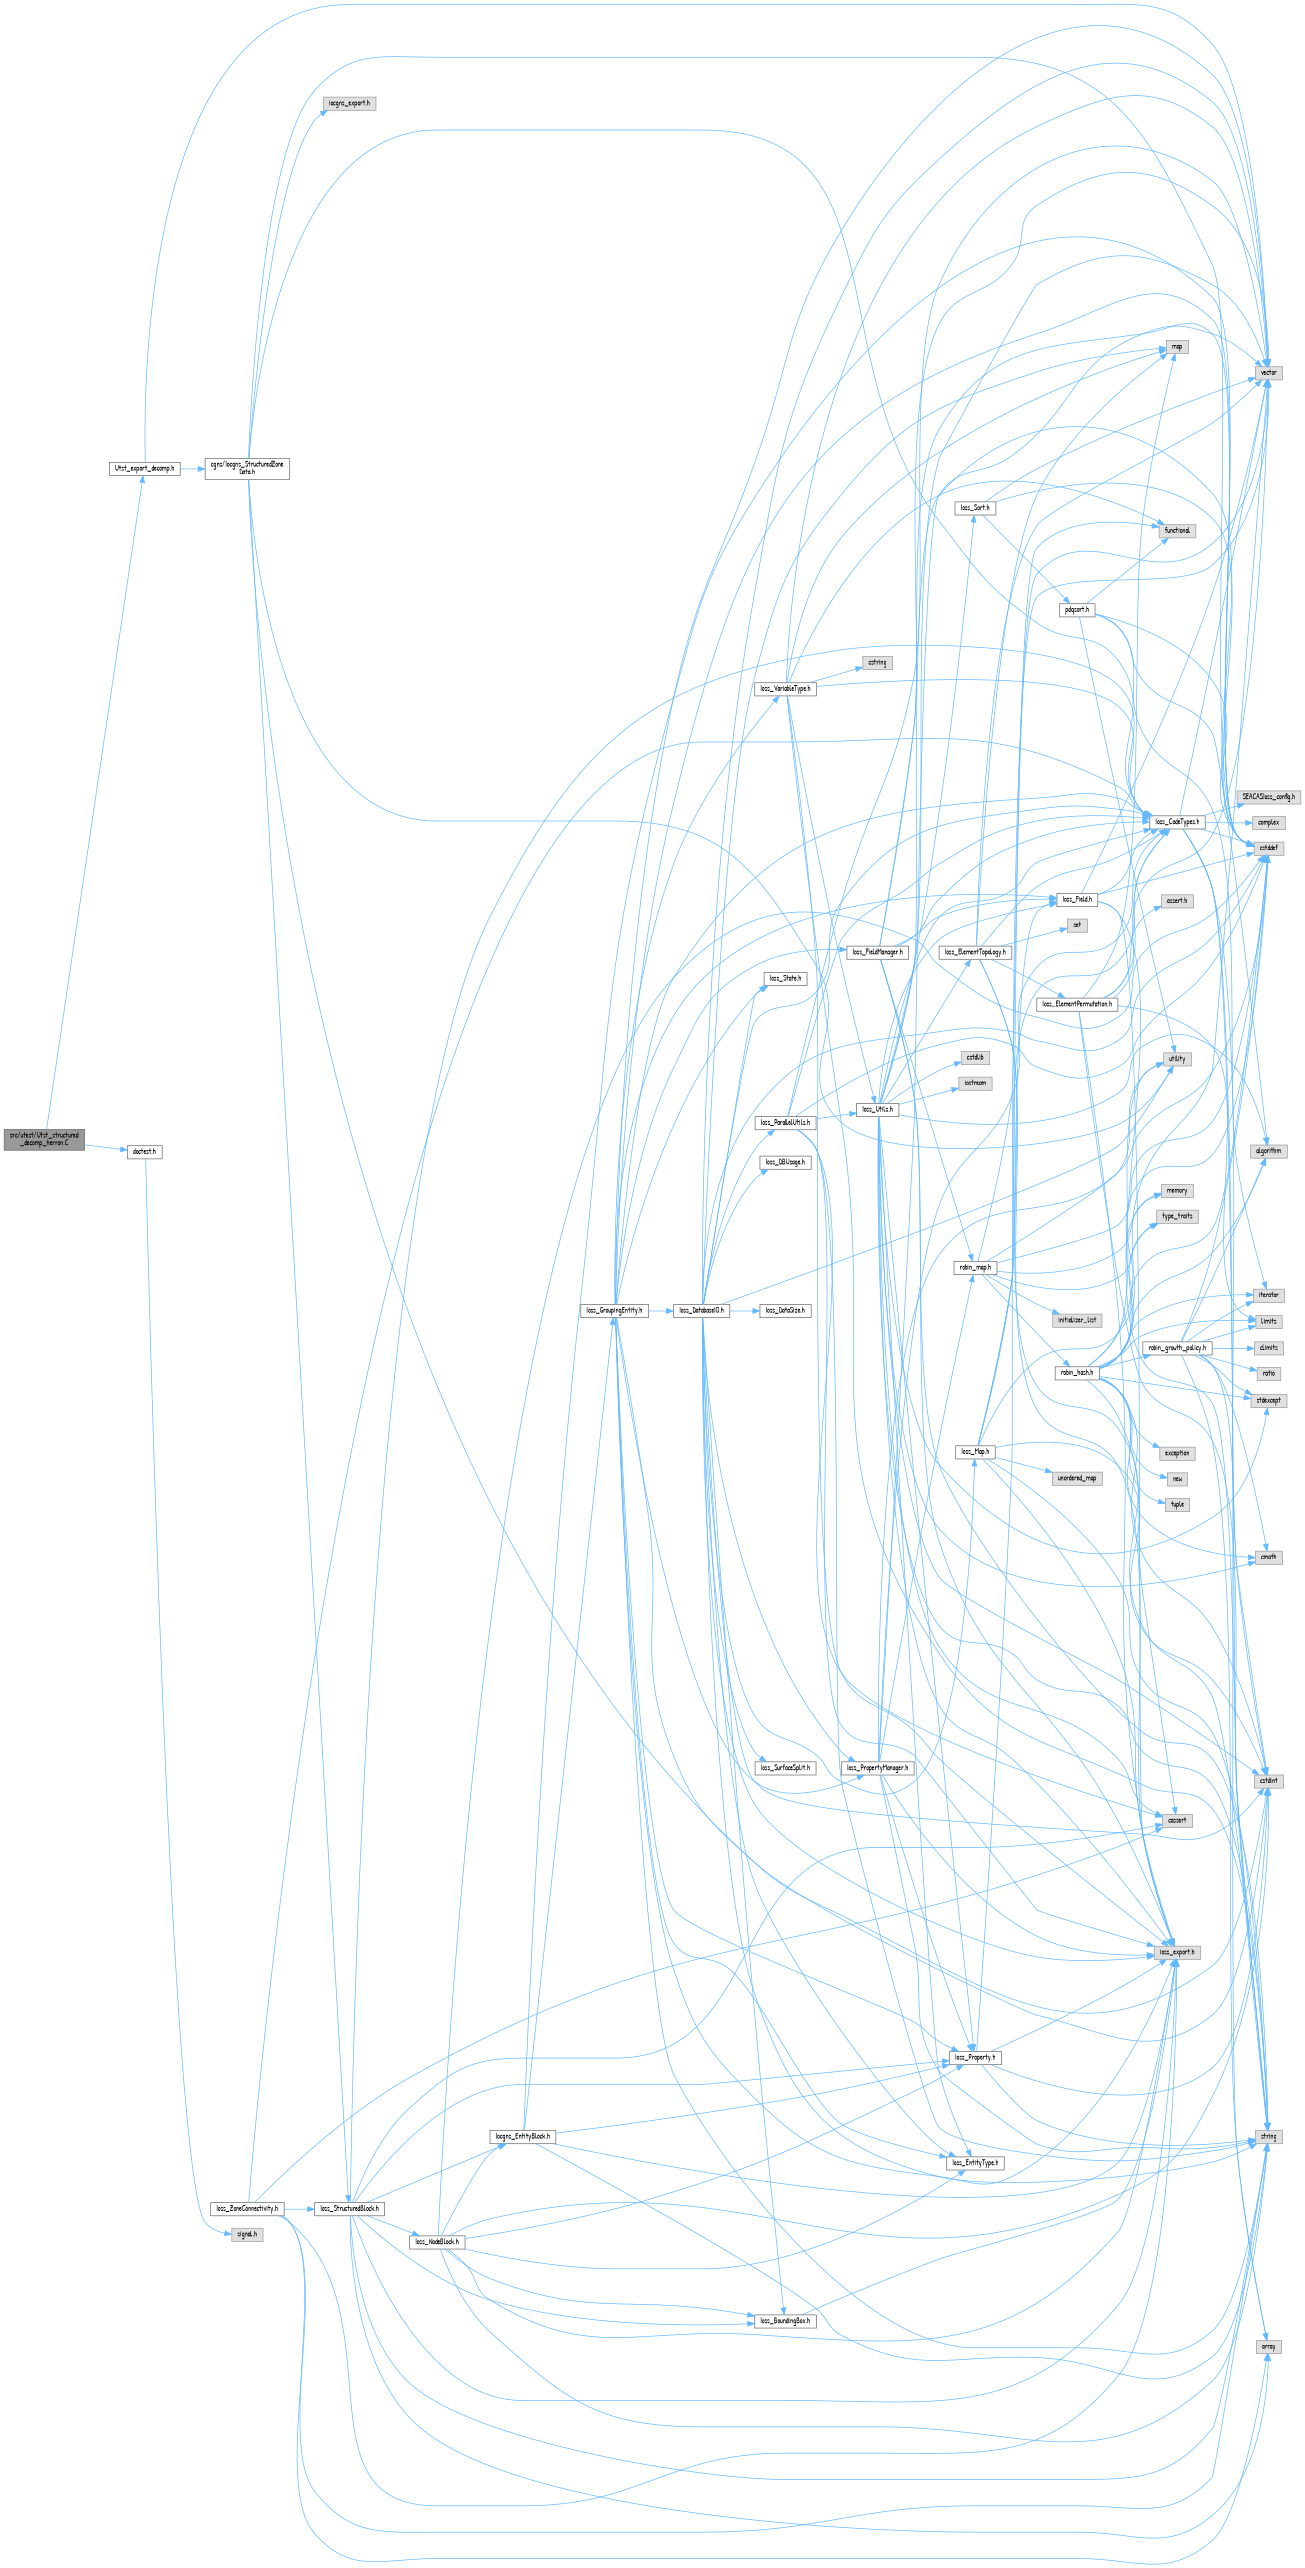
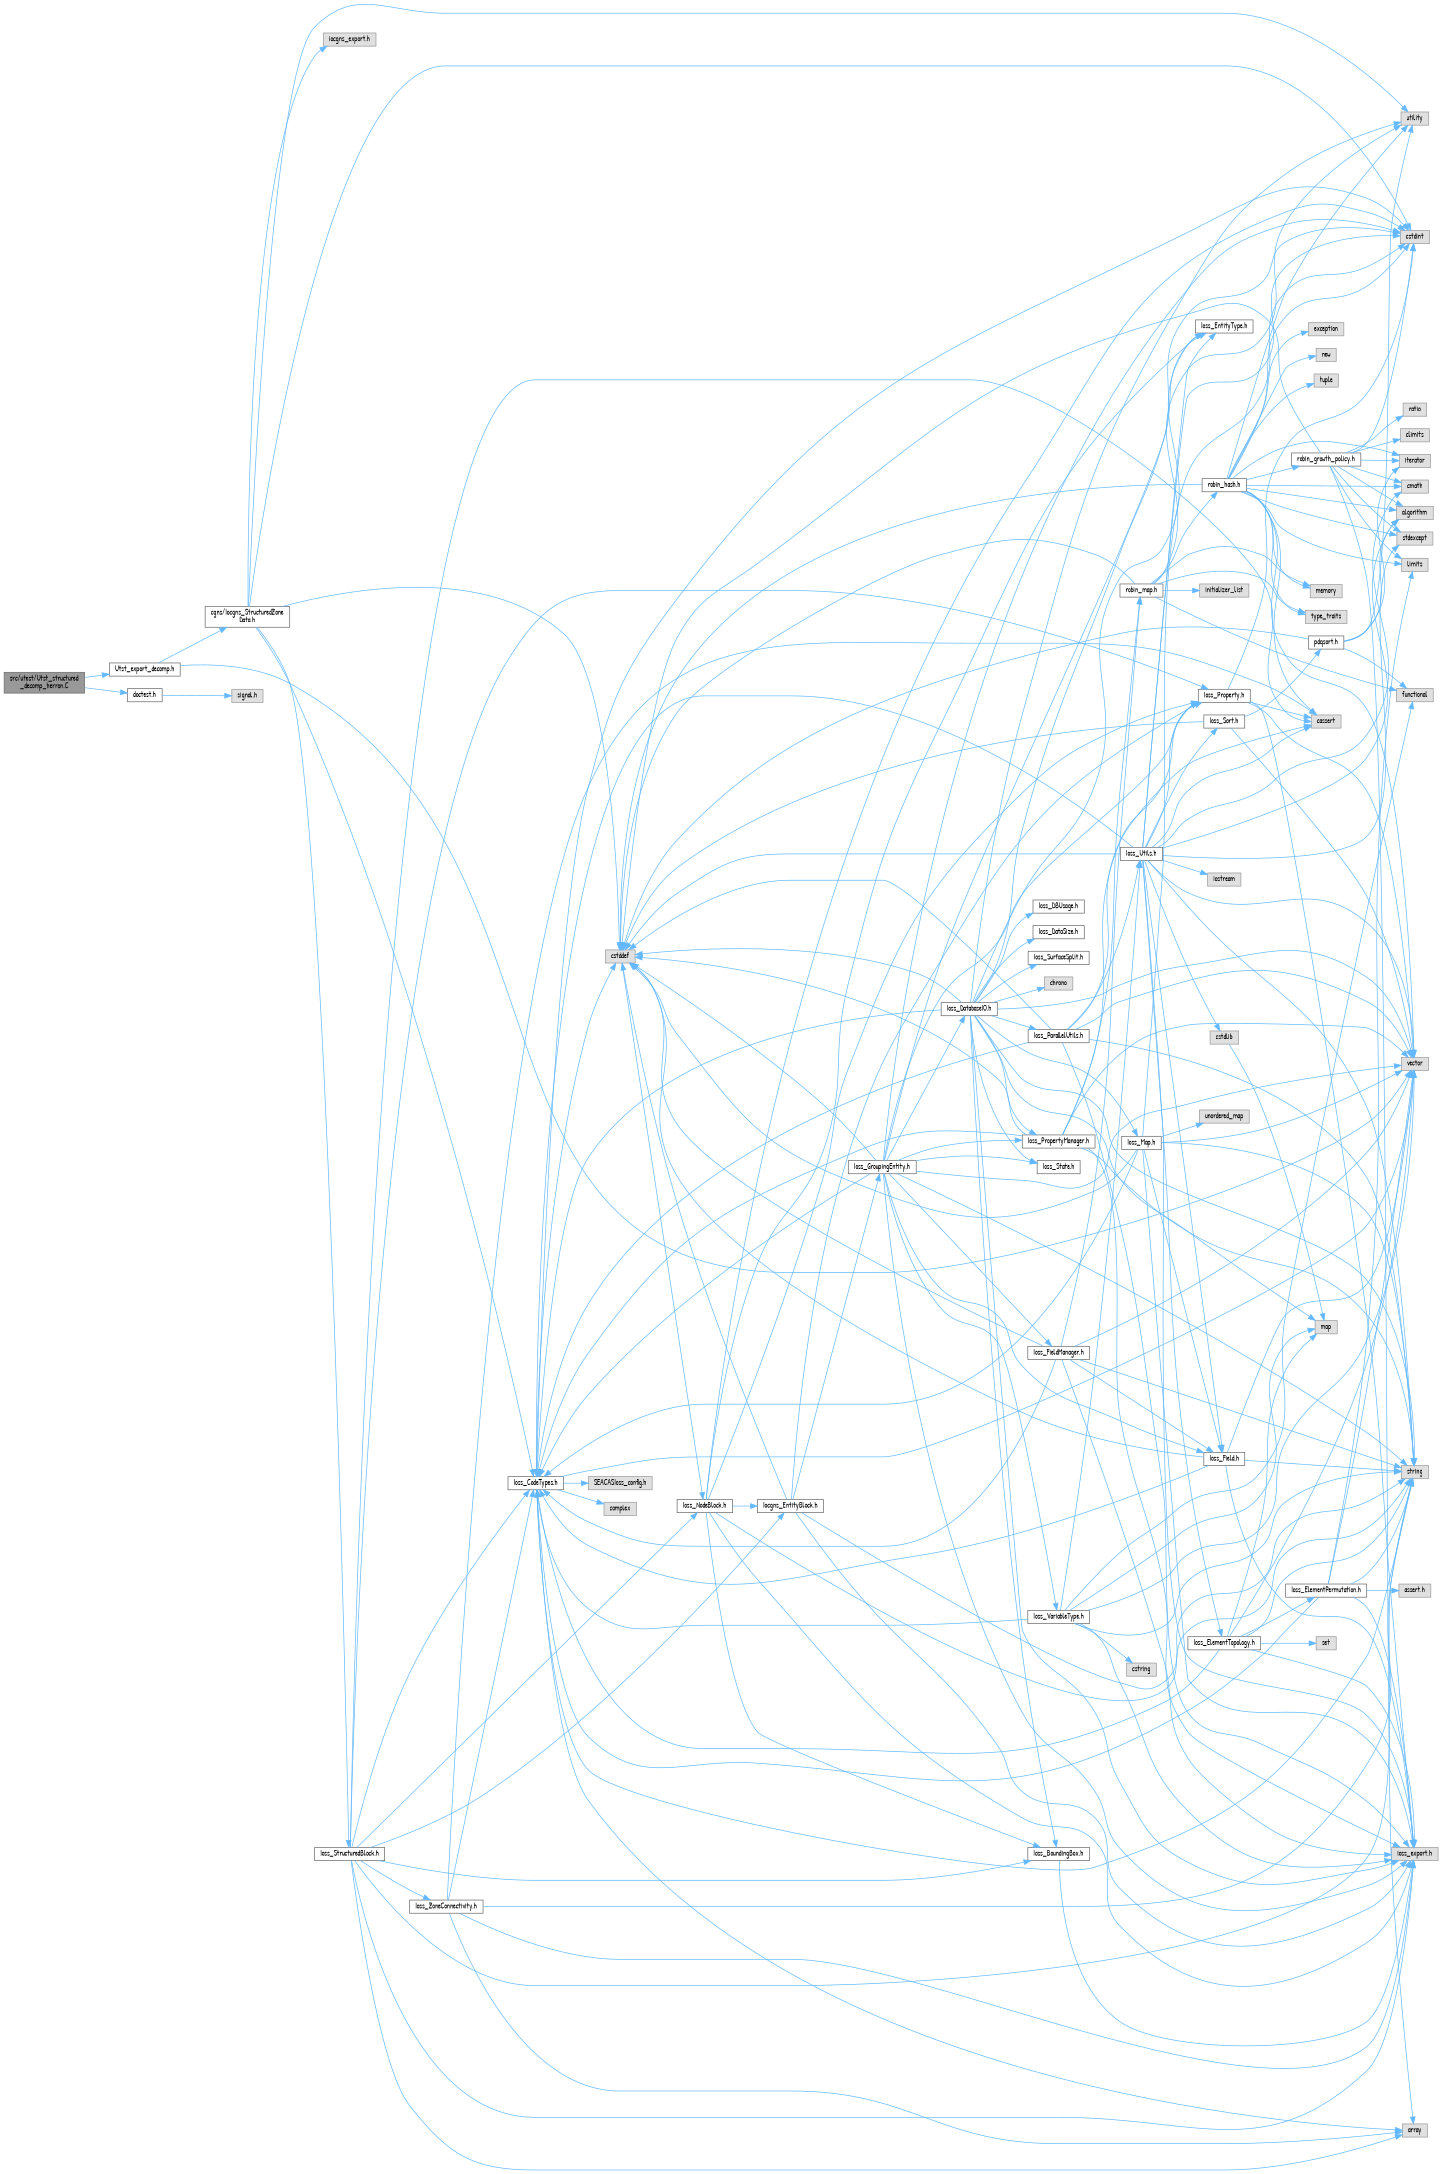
edge "Ioss_ElementPermutation.h" -> "map": now "cstdlib" -> "map"
node "chrono": added
edge "Ioss_NodeBlock.h" -> "cstddef": reversed
edge "Ioss_Property.h" -> "string": now "Ioss_Property.h" -> "cassert"
edge "Ioss_ZoneConnectivity.h" -> "Ioss_StructuredBlock.h": reversed
